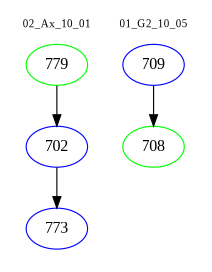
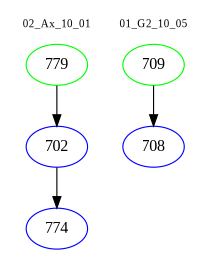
node "709": color blue -> green
node "708": color green -> blue
node "773": label "773" -> "774"
